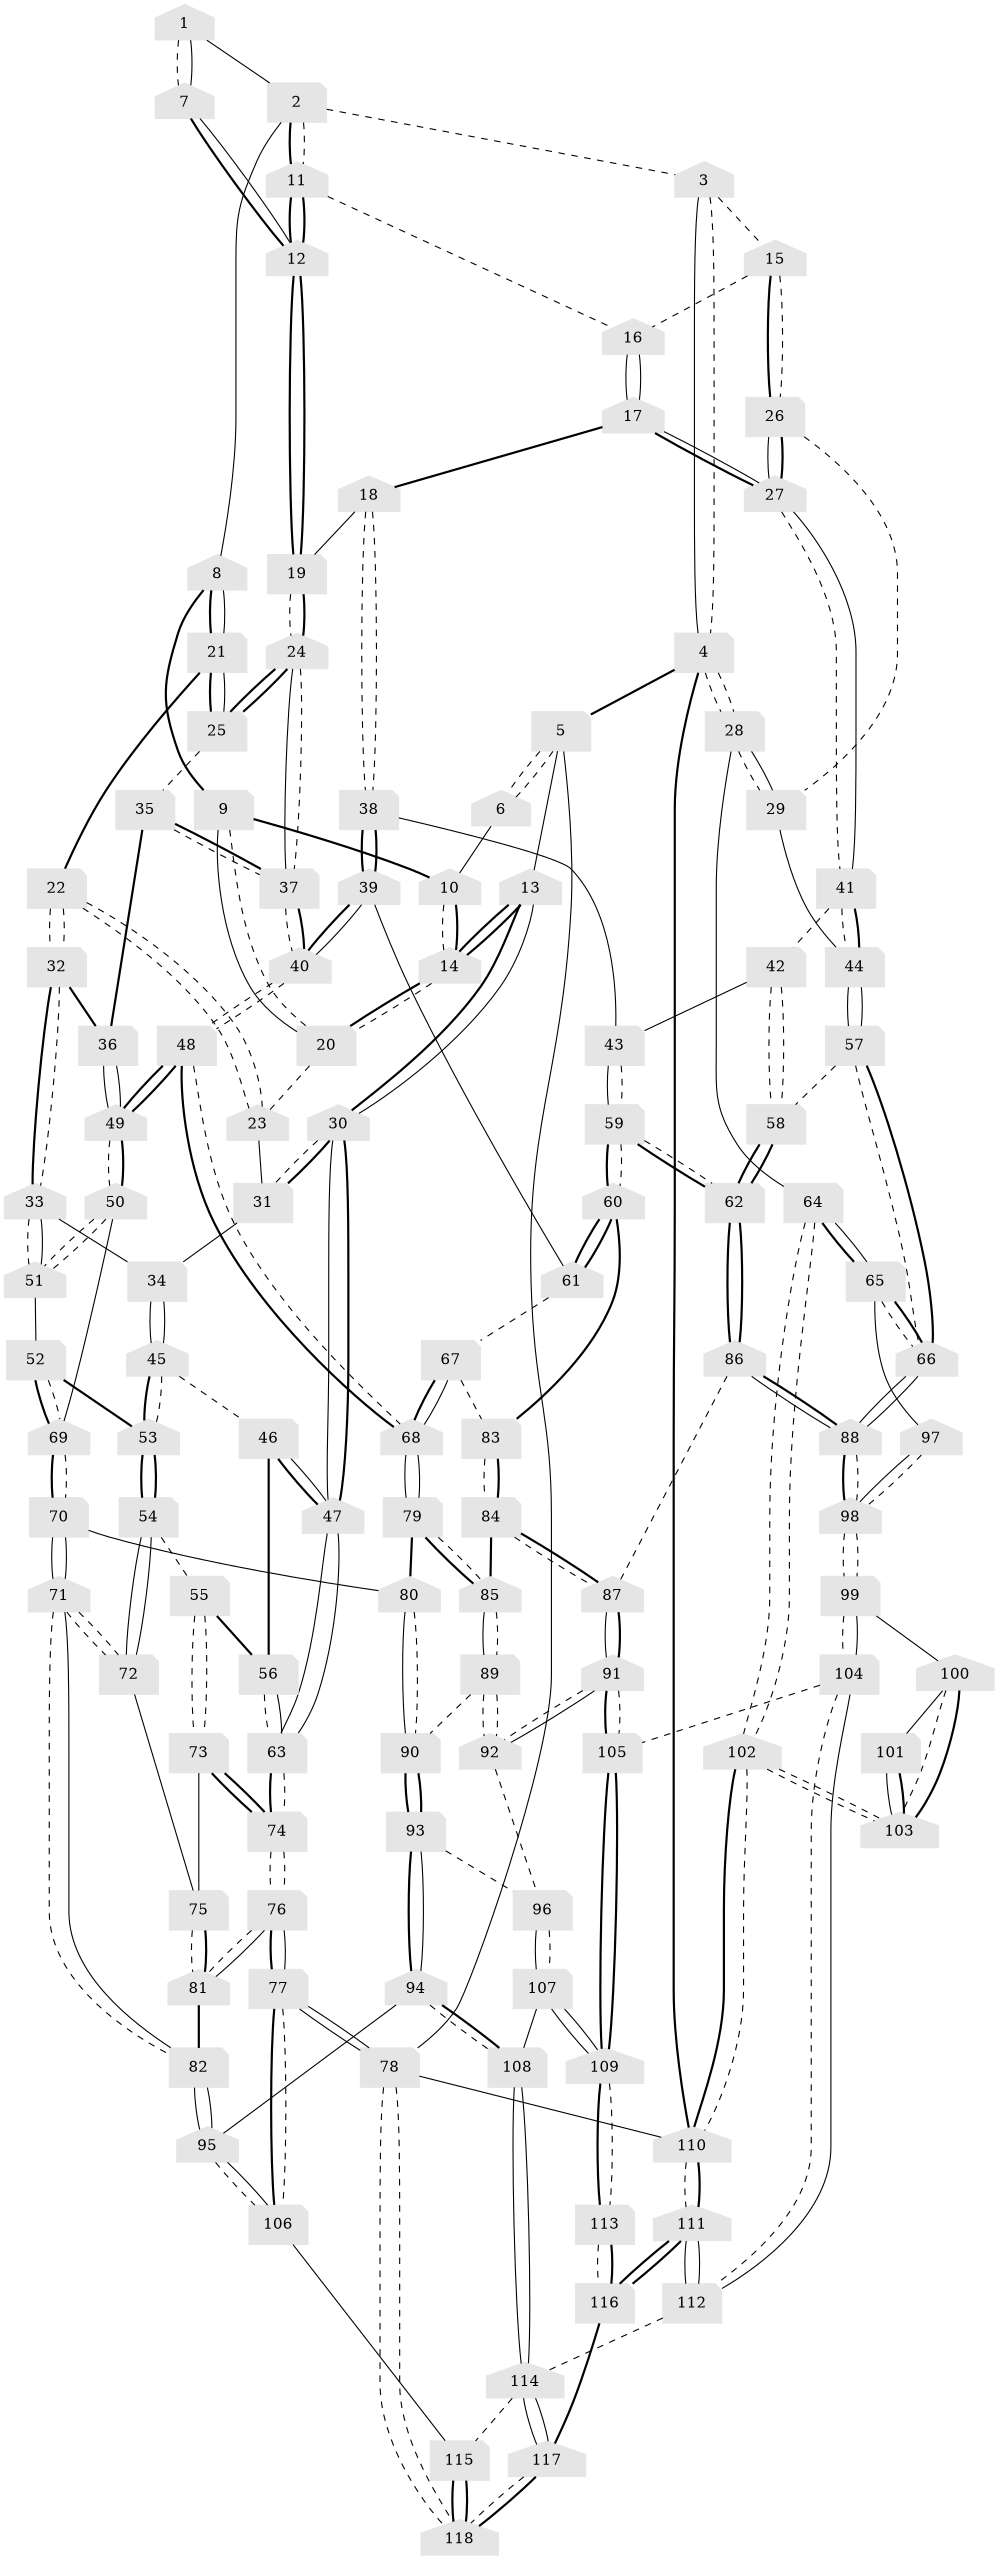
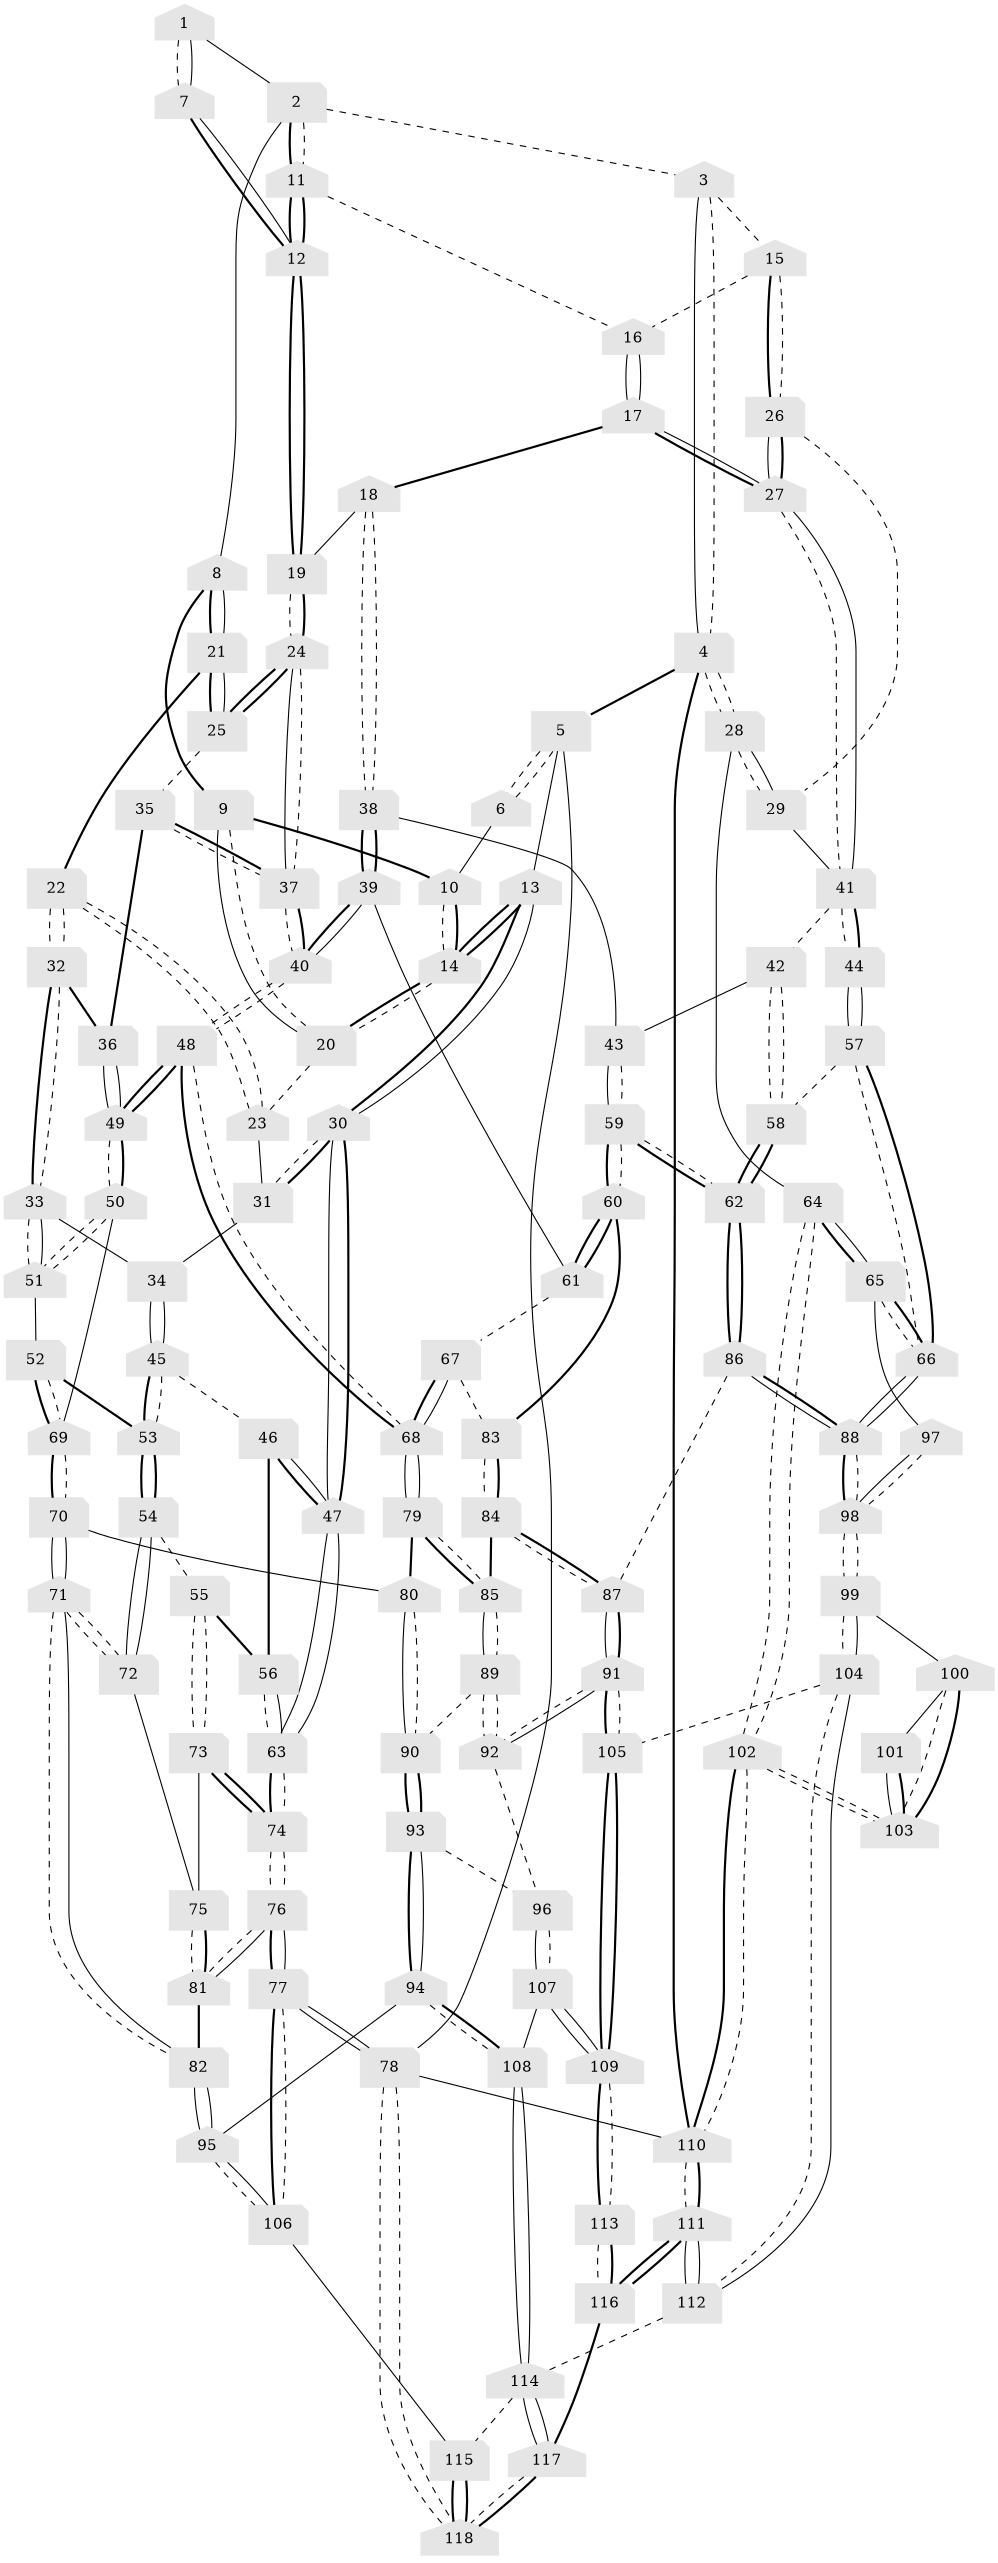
edge "29" -- "44": now "29" -- "41"
